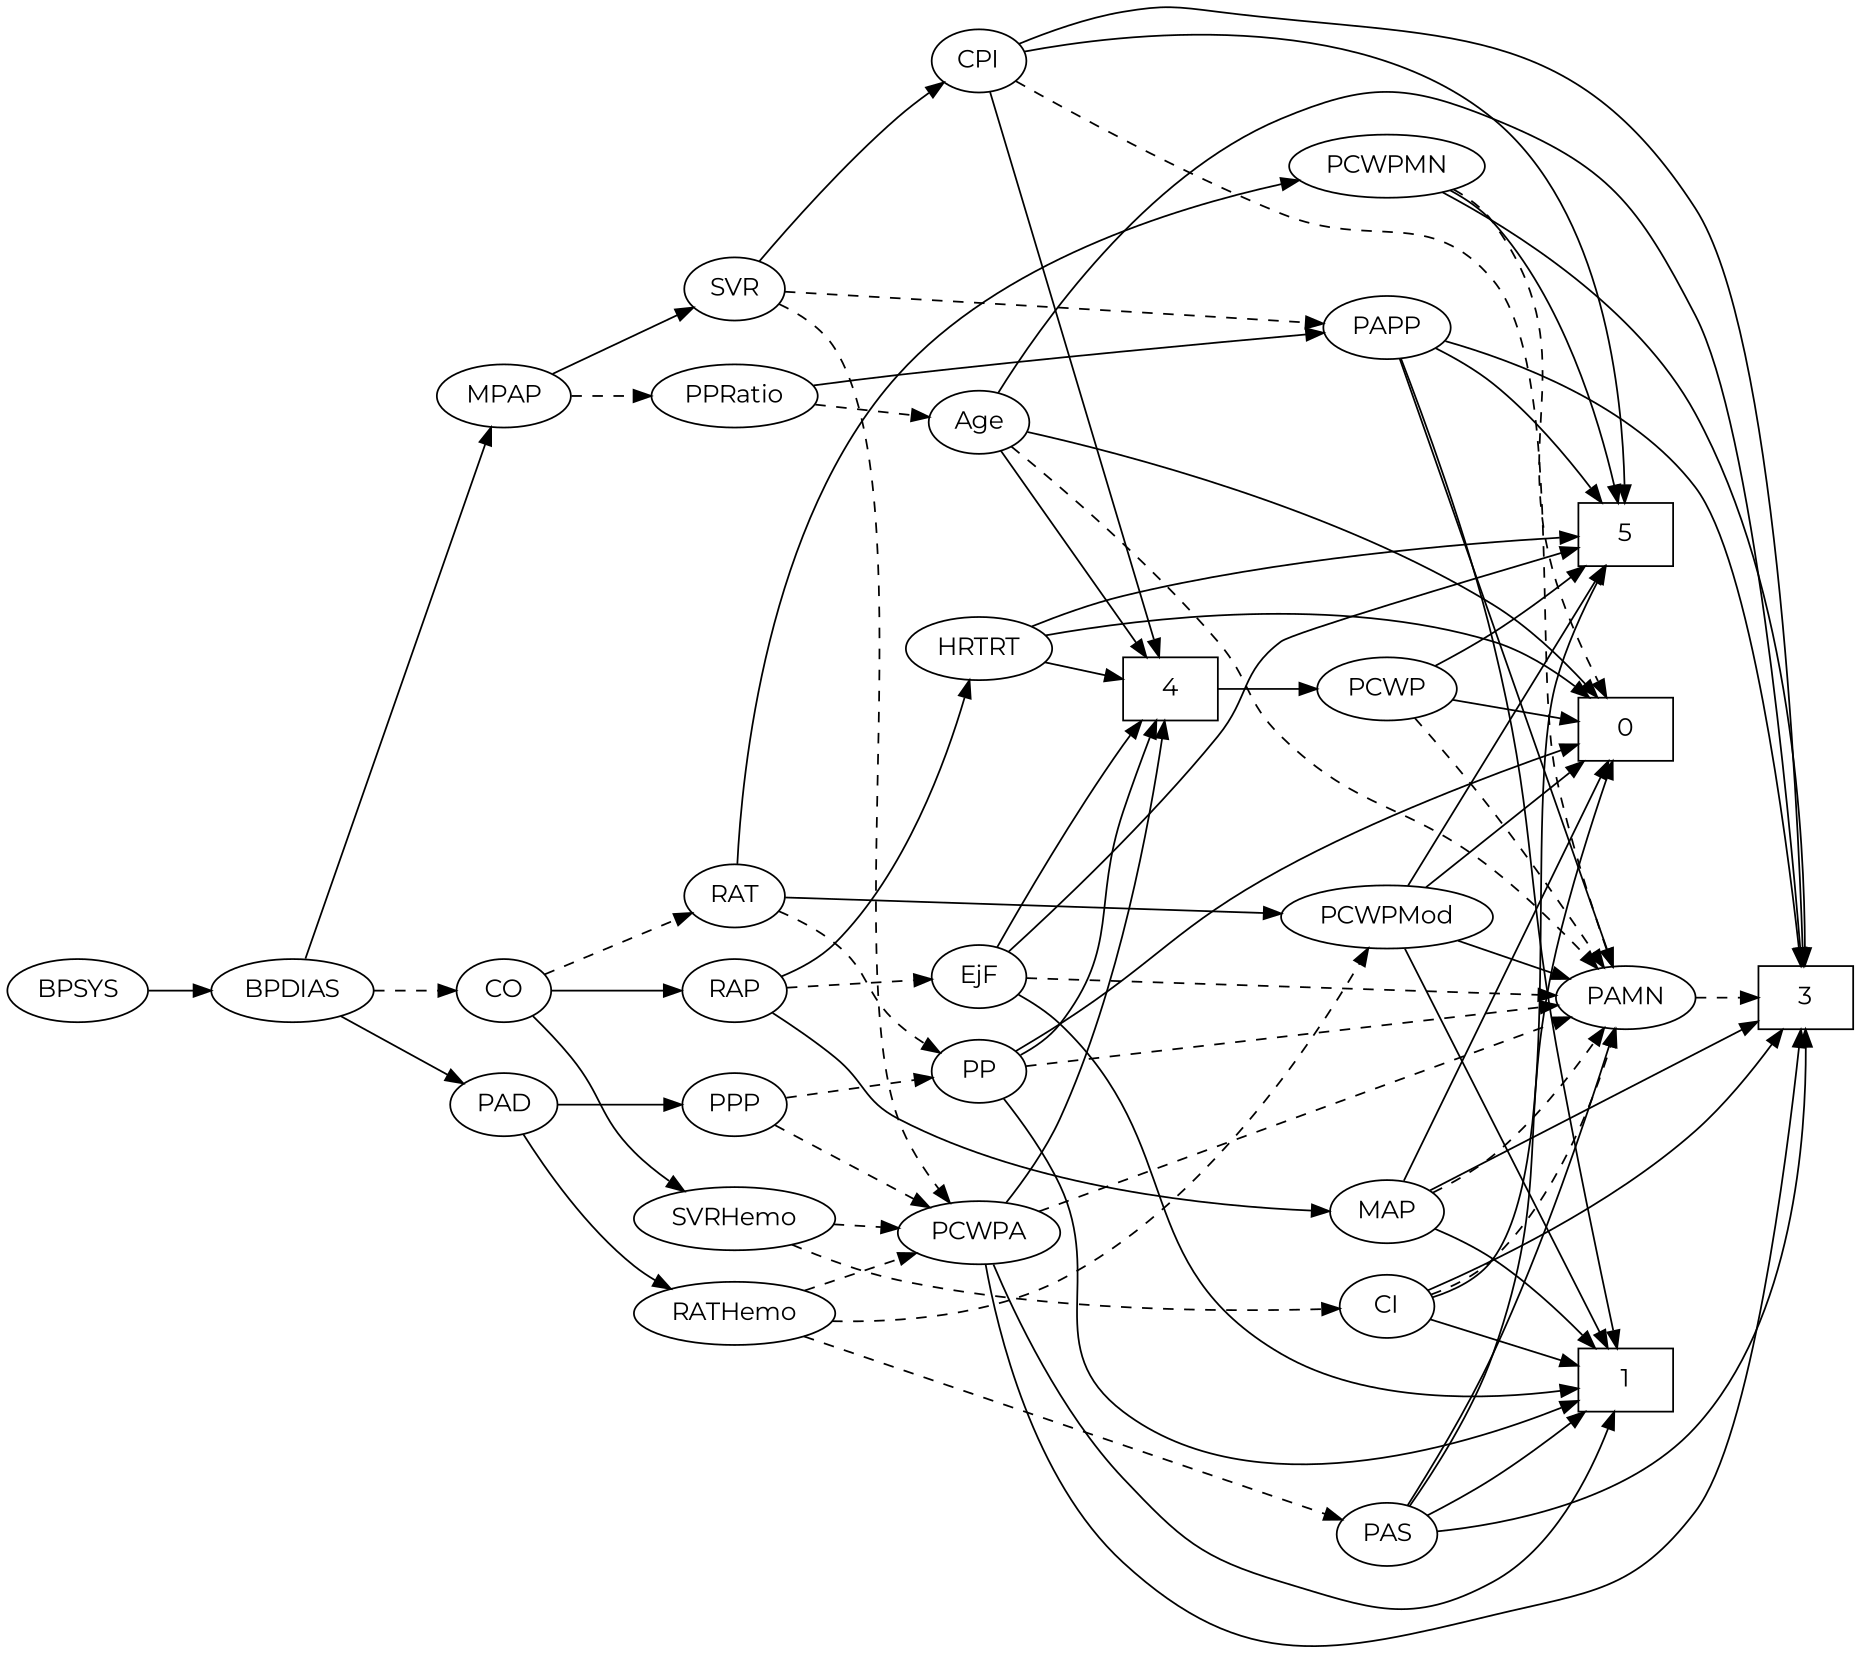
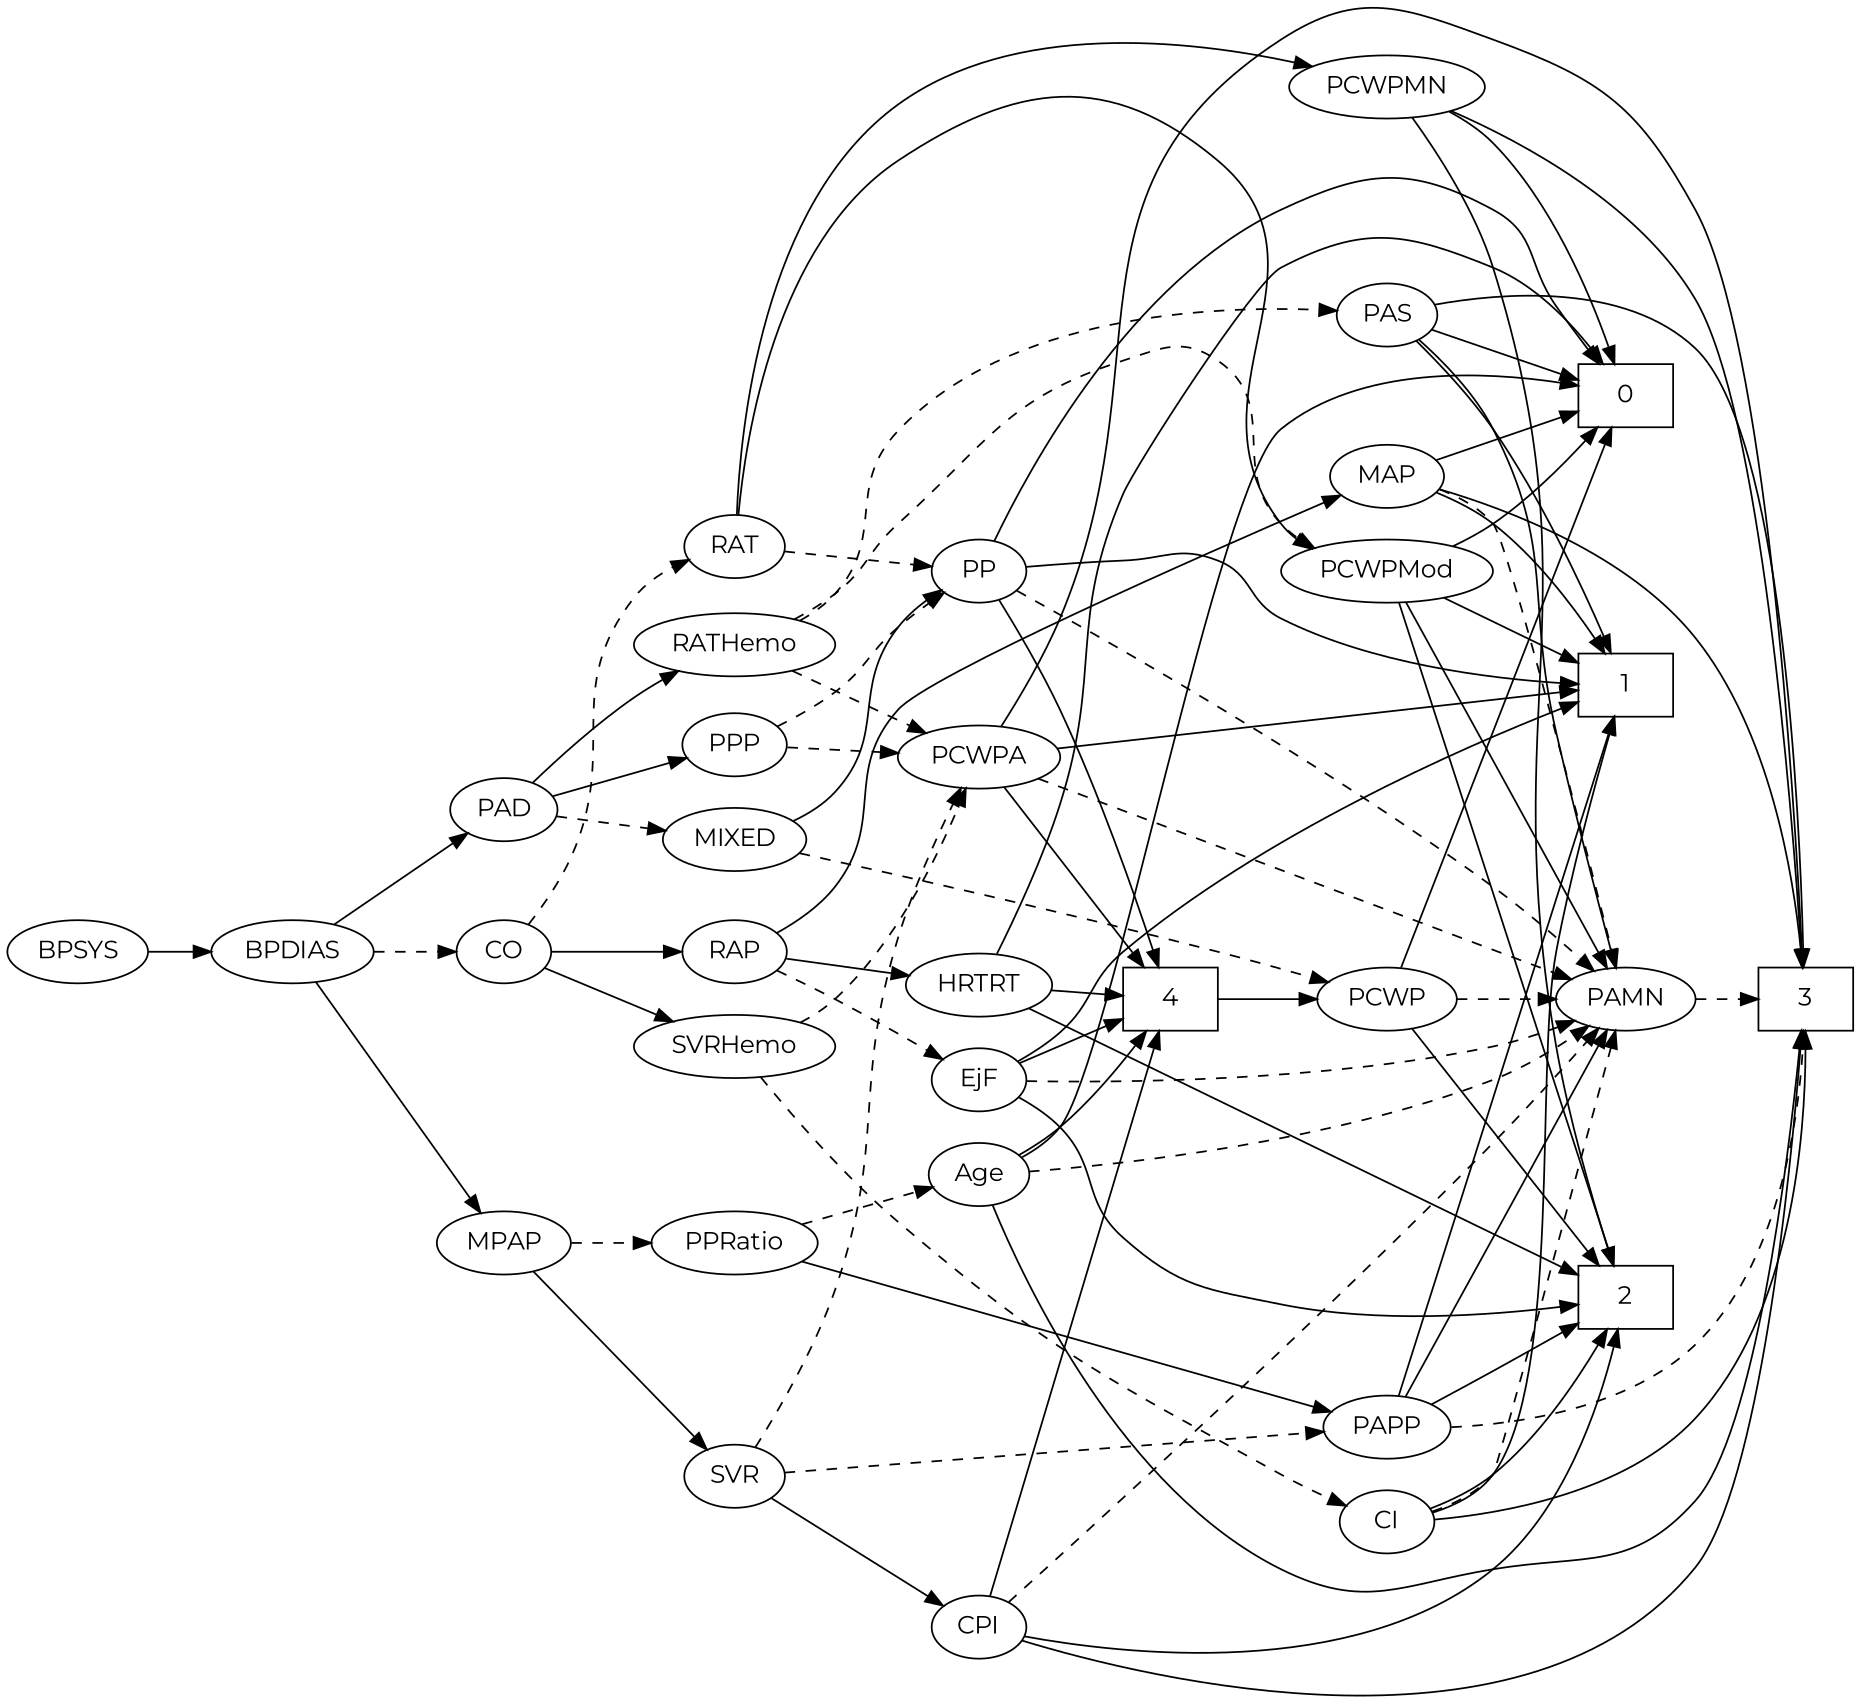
edge "PCWPMN" -> "0": style dashed -> solid
node "5": label "5" -> "2"
edge "PAPP" -> "3": style solid -> dashed
node "MIXED": added
